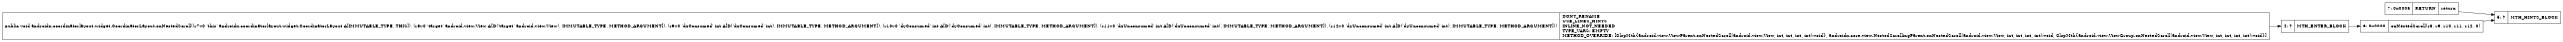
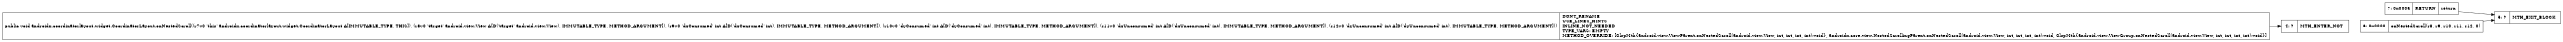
node "5: ?": text "MTH_HINTS_BLOCK" -> "MTH_EXIT_BLOCK"
node "4: ?": text "MTH_ENTER_BLOCK" -> "MTH_ENTER_NOT"
edge "4: ?" -> "6: 0x0000": removed
